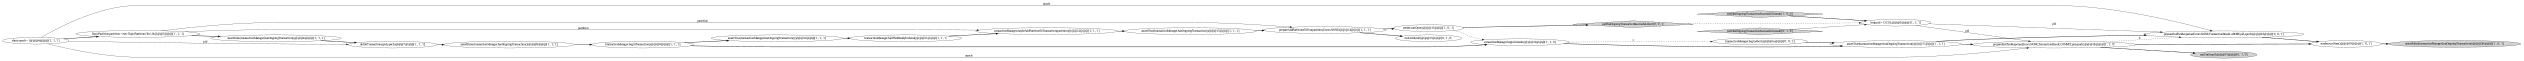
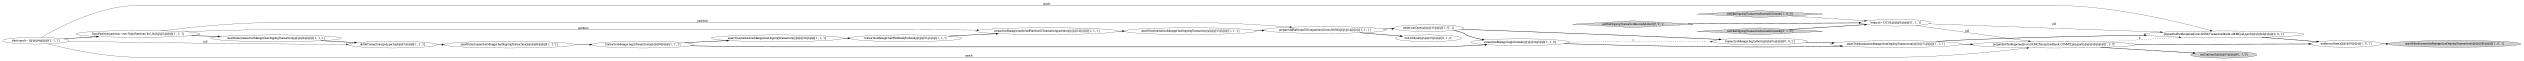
edge "testHasOngoingTransactionSuccessfulCommit['1', '0', '0']" -> "long pid = 13131L@@@3@@@['1', '1', '1']": style bold -> solid
edge "testHasOngoingTransactionSuccessfulAbort['0', '0', '1']" -> "long pid = 13131L@@@3@@@['1', '1', '1']": style dashed -> bold
edge "sender.runOnce()@@@15@@@['1', '0', '1']" -> "testHasOngoingTransactionSuccessfulAbort['0', '0', '1']": now "sender.runOnce()@@@15@@@['1', '0', '1']" -> "transactionManager.beginAbort()@@@16@@@['0', '0', '1']"
edge "testHasOngoingTransactionSuccessfulCommit['0', '1', '0']" -> "long pid = 13131L@@@3@@@['1', '1', '1']": style solid -> bold
edge "sender.runOnce()@@@15@@@['1', '0', '1']" -> "transactionManager.beginCommit()@@@16@@@['1', '1', '0']": style dashed -> bold
